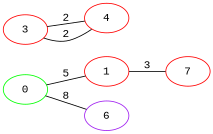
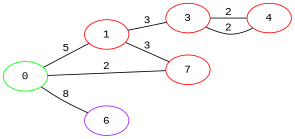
edge "3" -- "1": added, label "3"
edge "7" -- "0": added, label "2"
